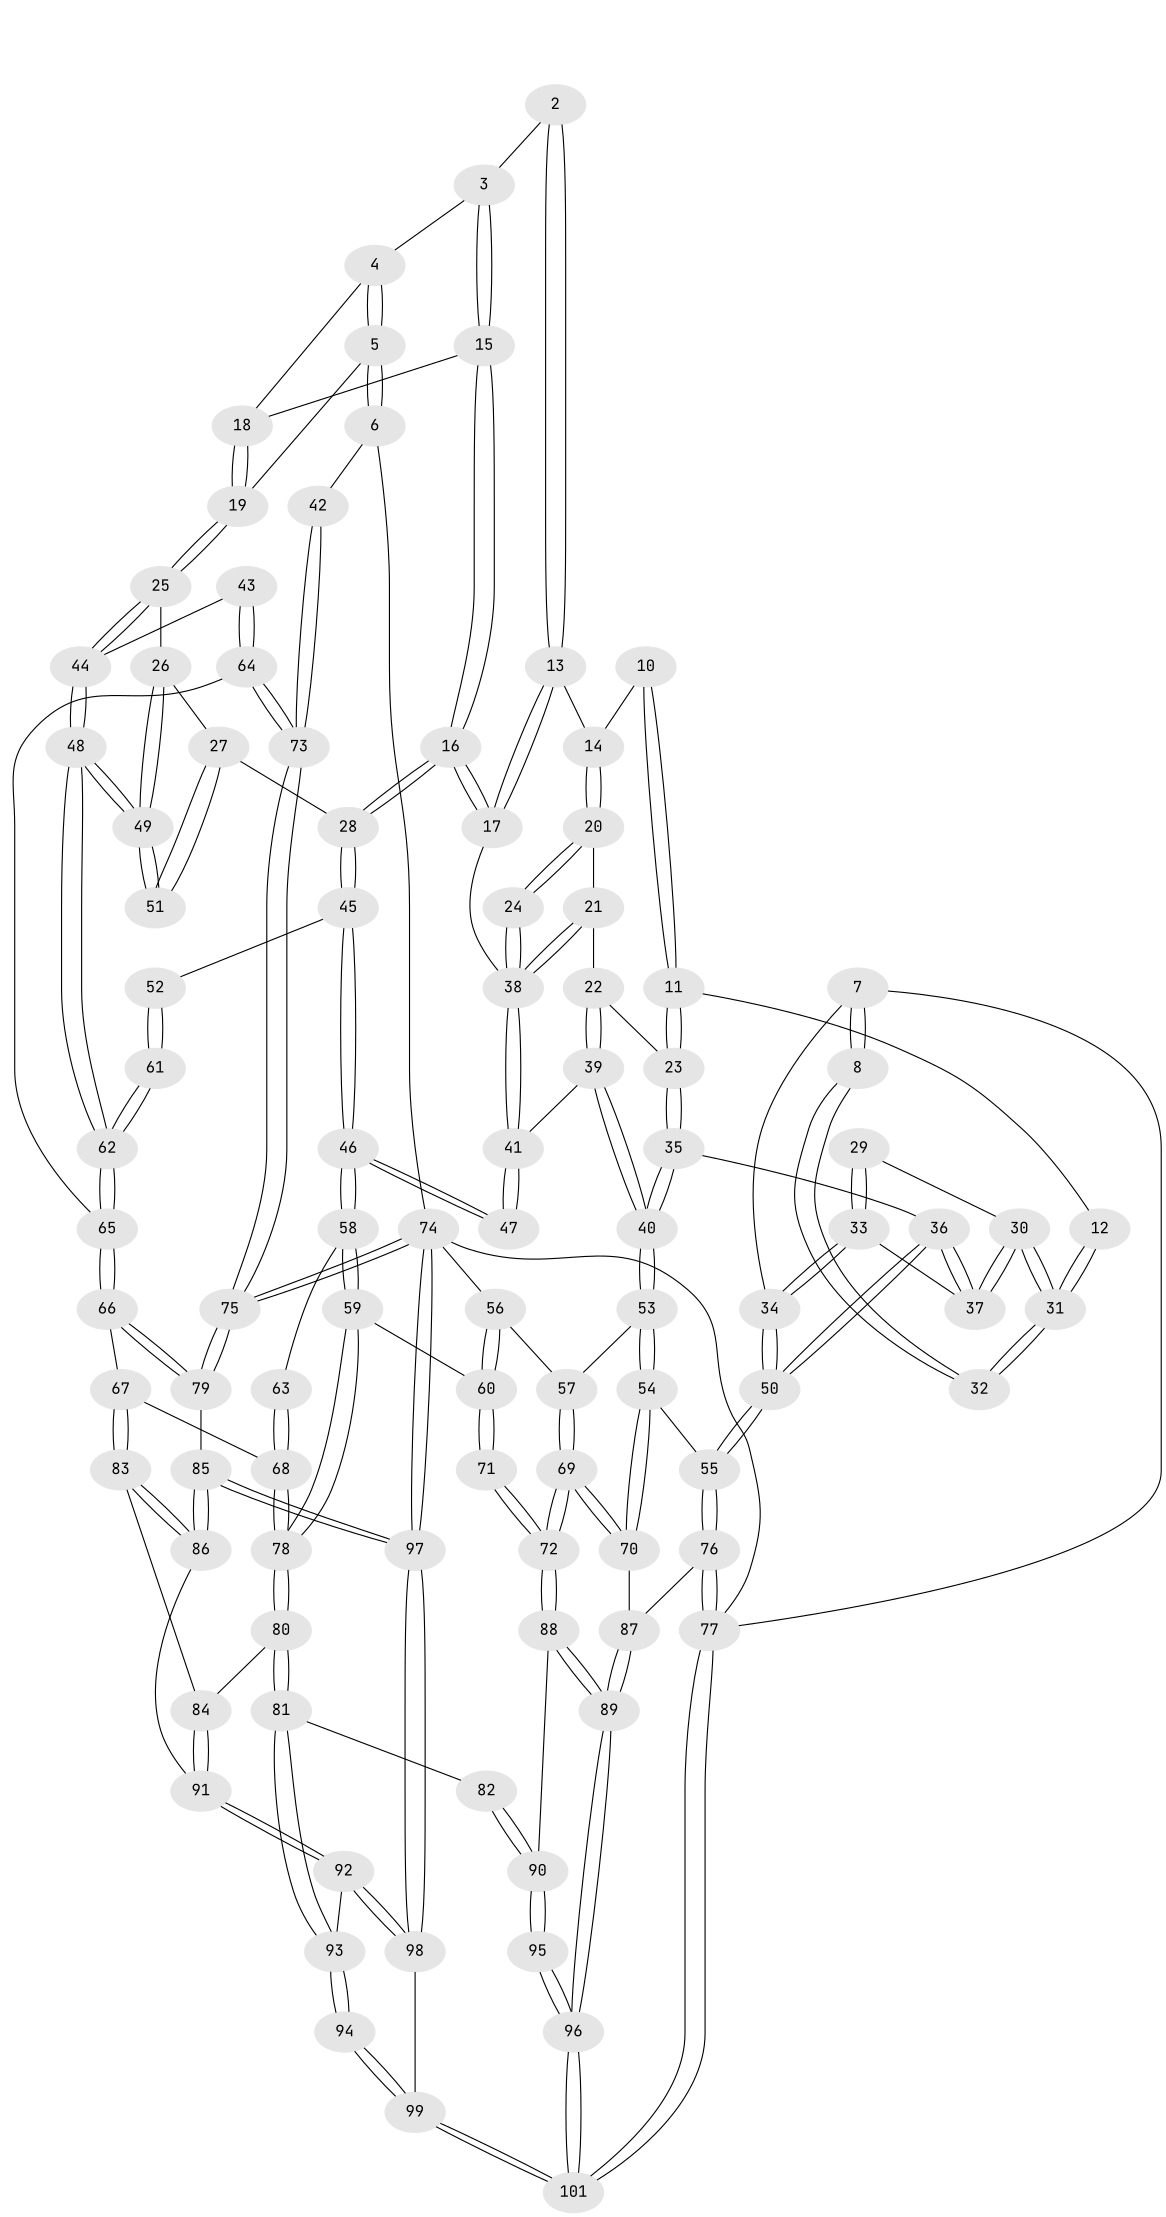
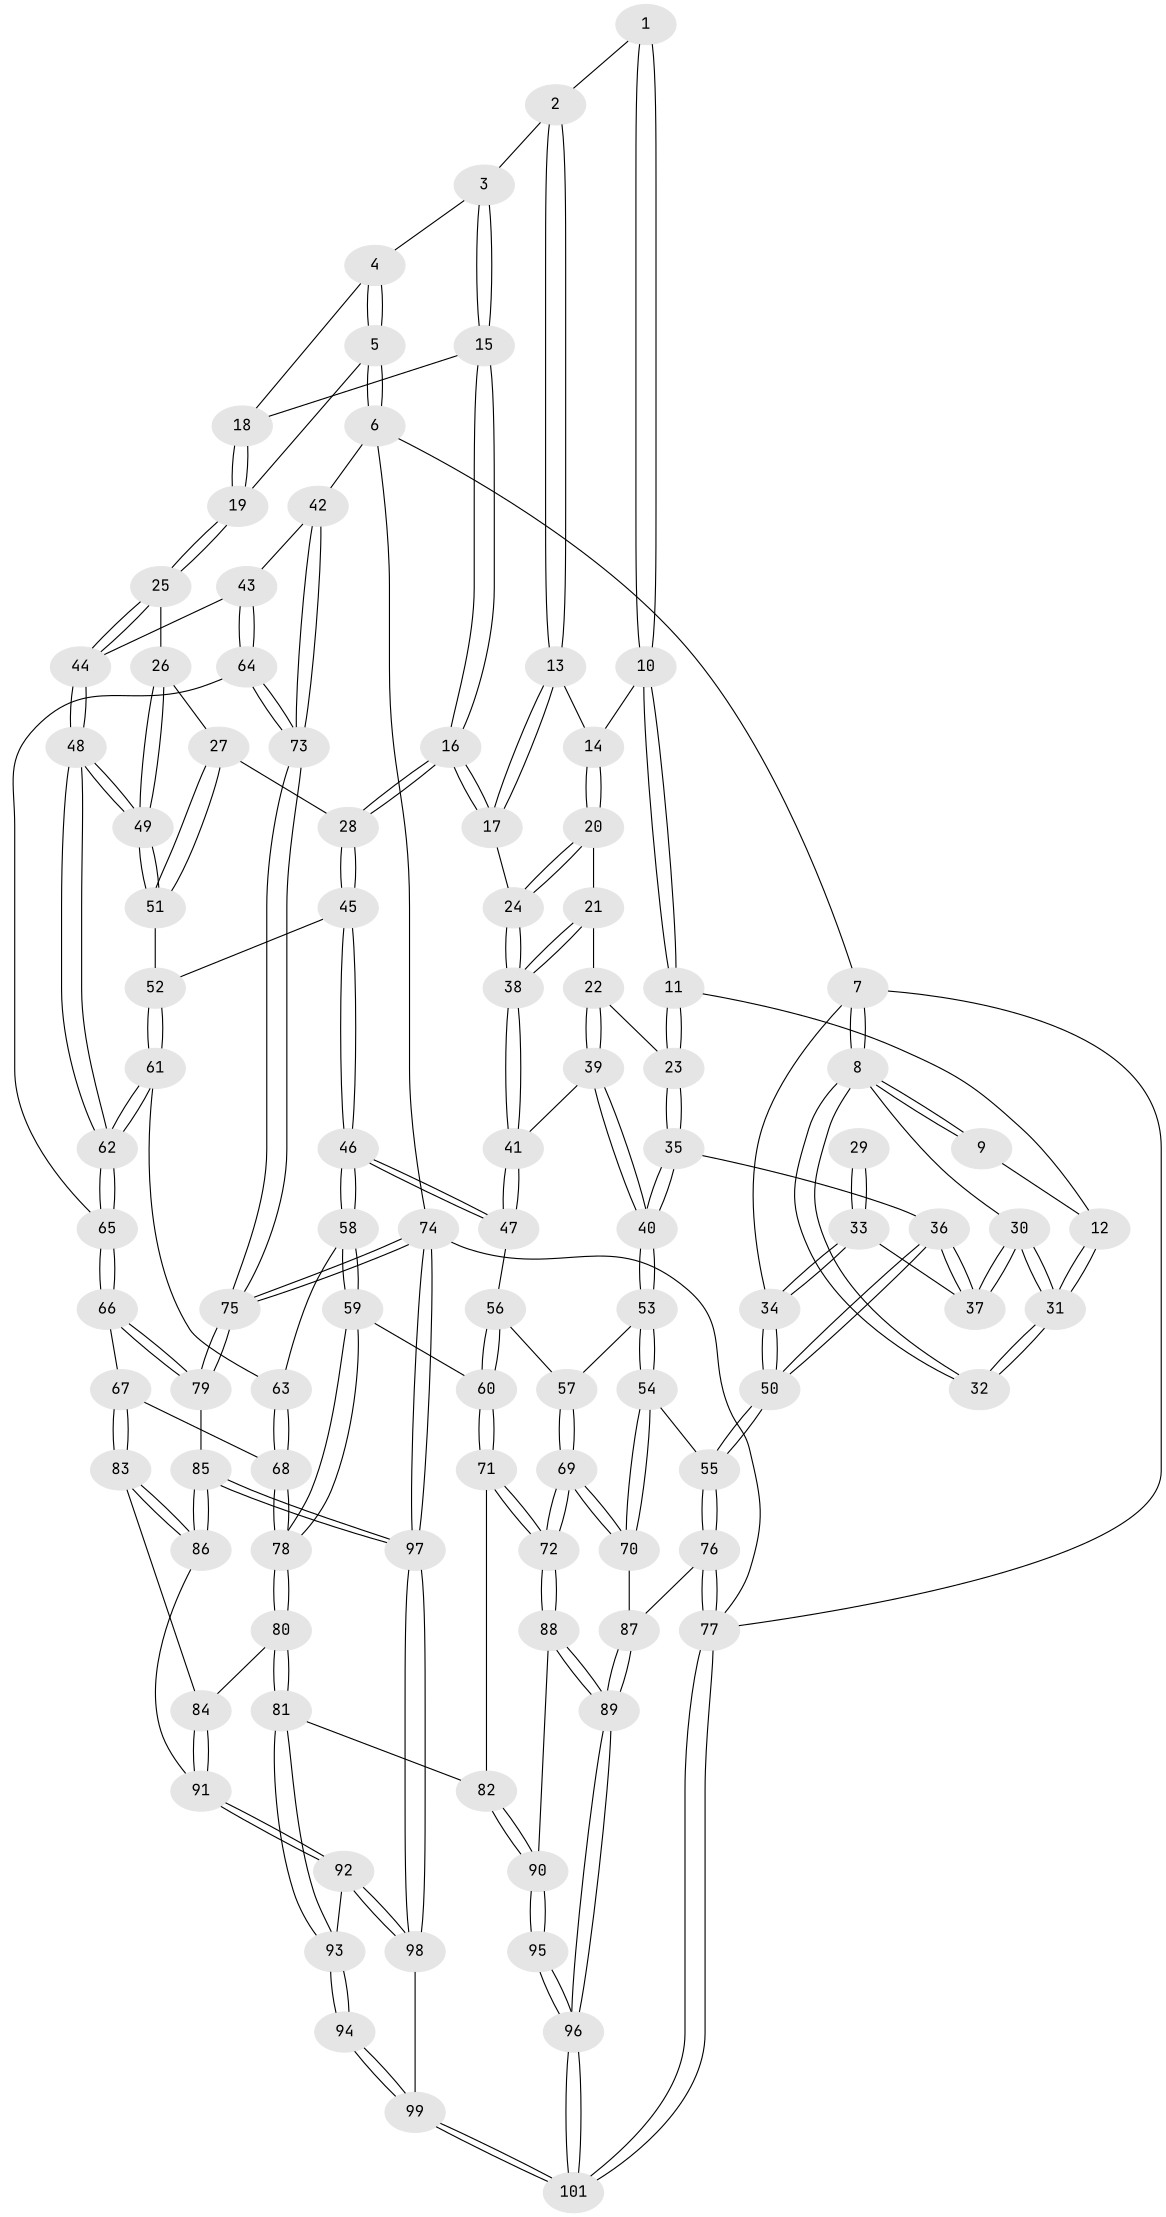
node "1": added
edge "42" -- "43": added
edge "6" -- "7": added
edge "17" -- "38": now "17" -- "24"
edge "51" -- "52": added
node "9": added
edge "29" -- "30": now "8" -- "30"
edge "61" -- "63": added
edge "74" -- "56": now "47" -- "56"
edge "71" -- "82": added
